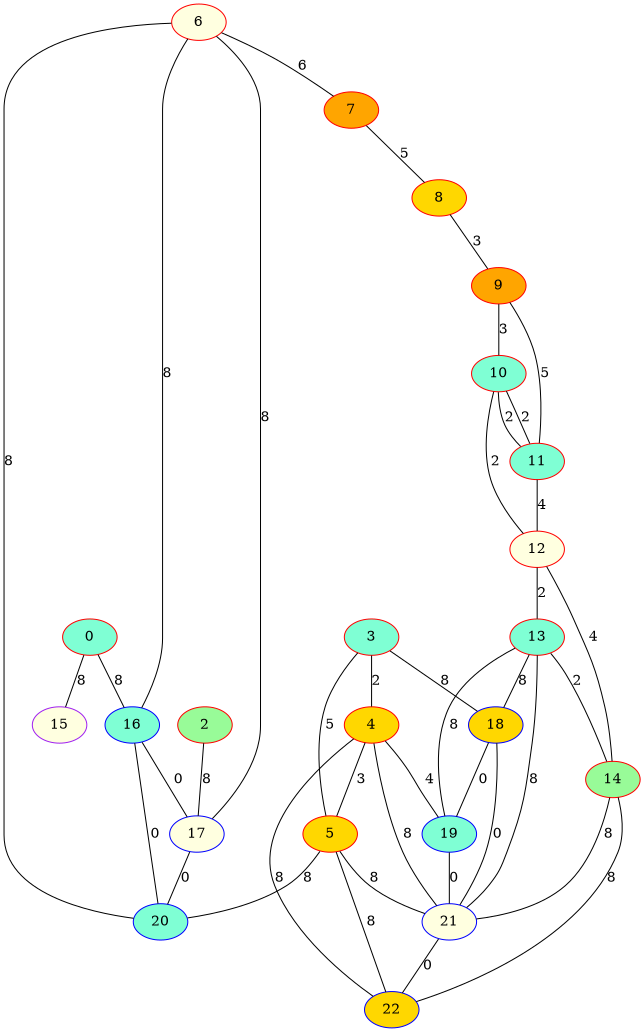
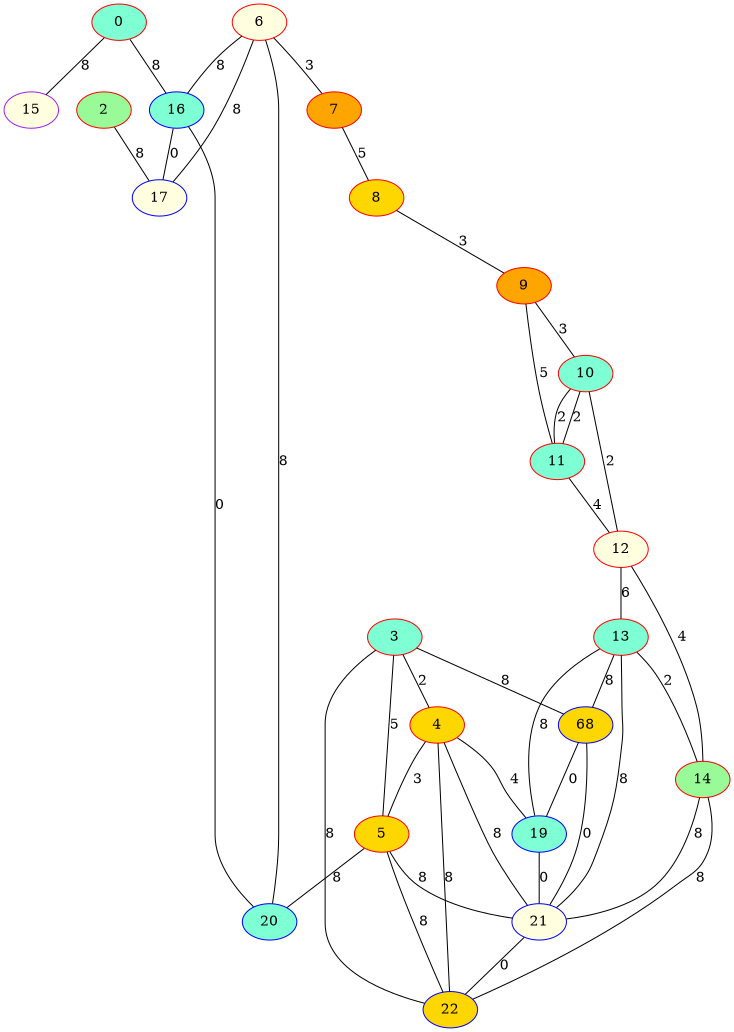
edge "6" -- "7": label "6" -> "3"
edge "12" -- "13": label "2" -> "6"
node "18": label "18" -> "68"
edge "3" -- "22": added, label "8"
edge "17" -- "20": removed, label "0"
